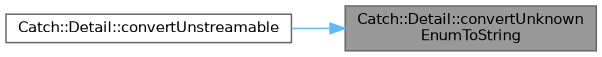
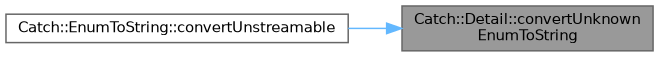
node "Catch::Detail::convertUnstreamable": label "Catch::Detail::convertUnstreamable" -> "Catch::EnumToString::convertUnstreamable"
